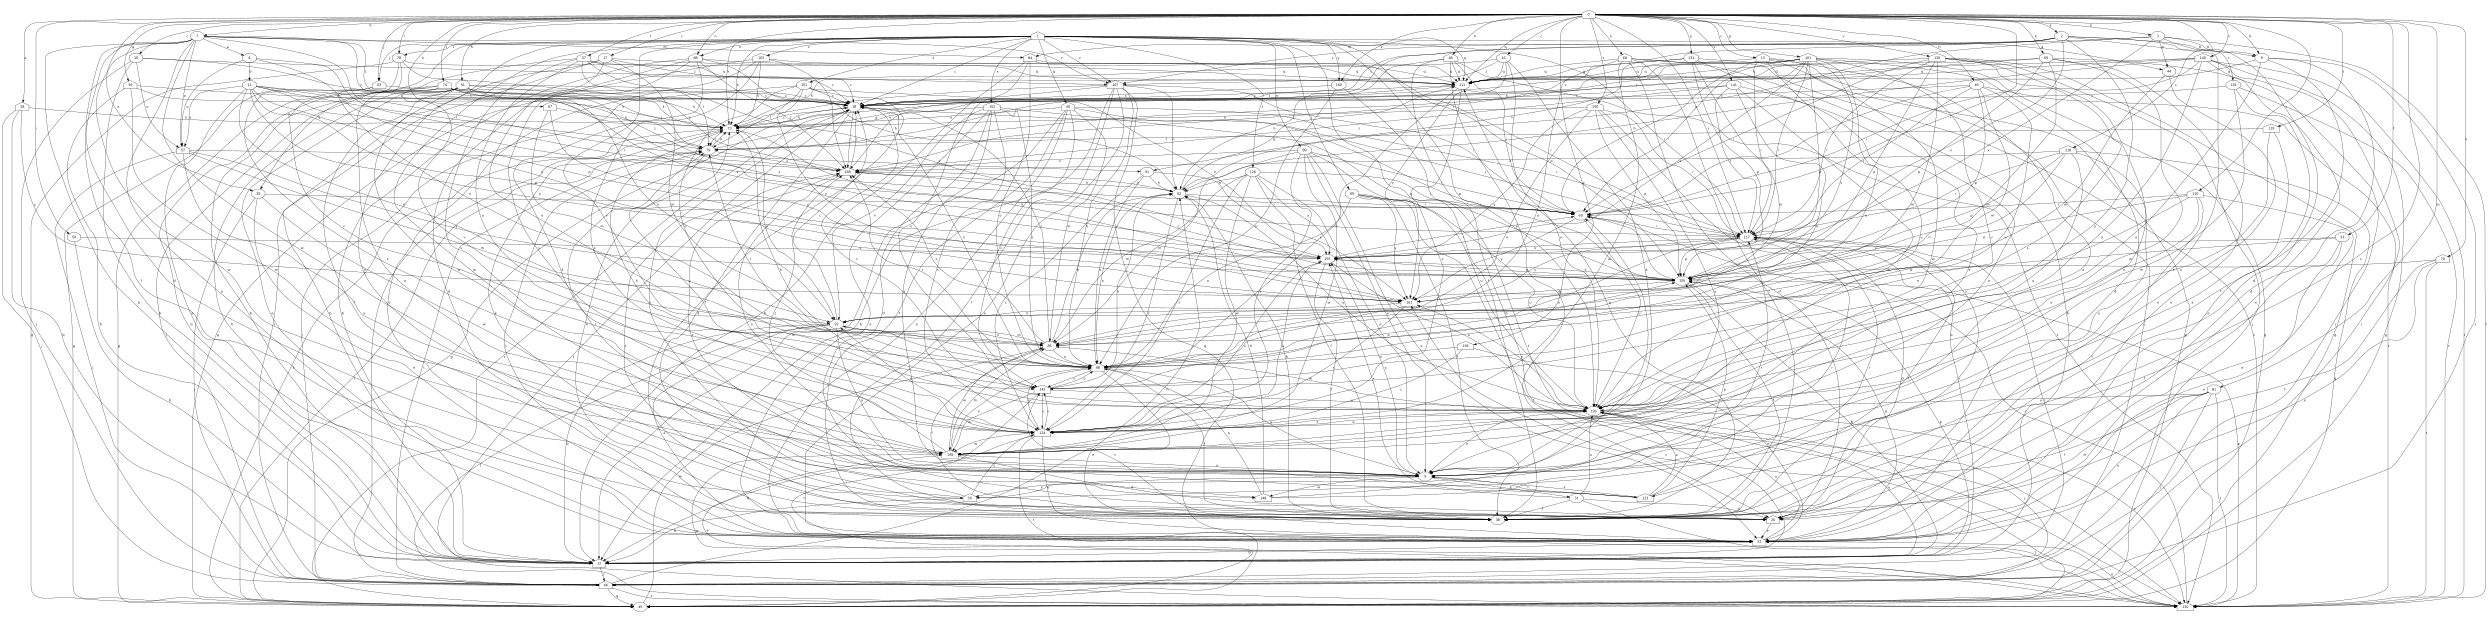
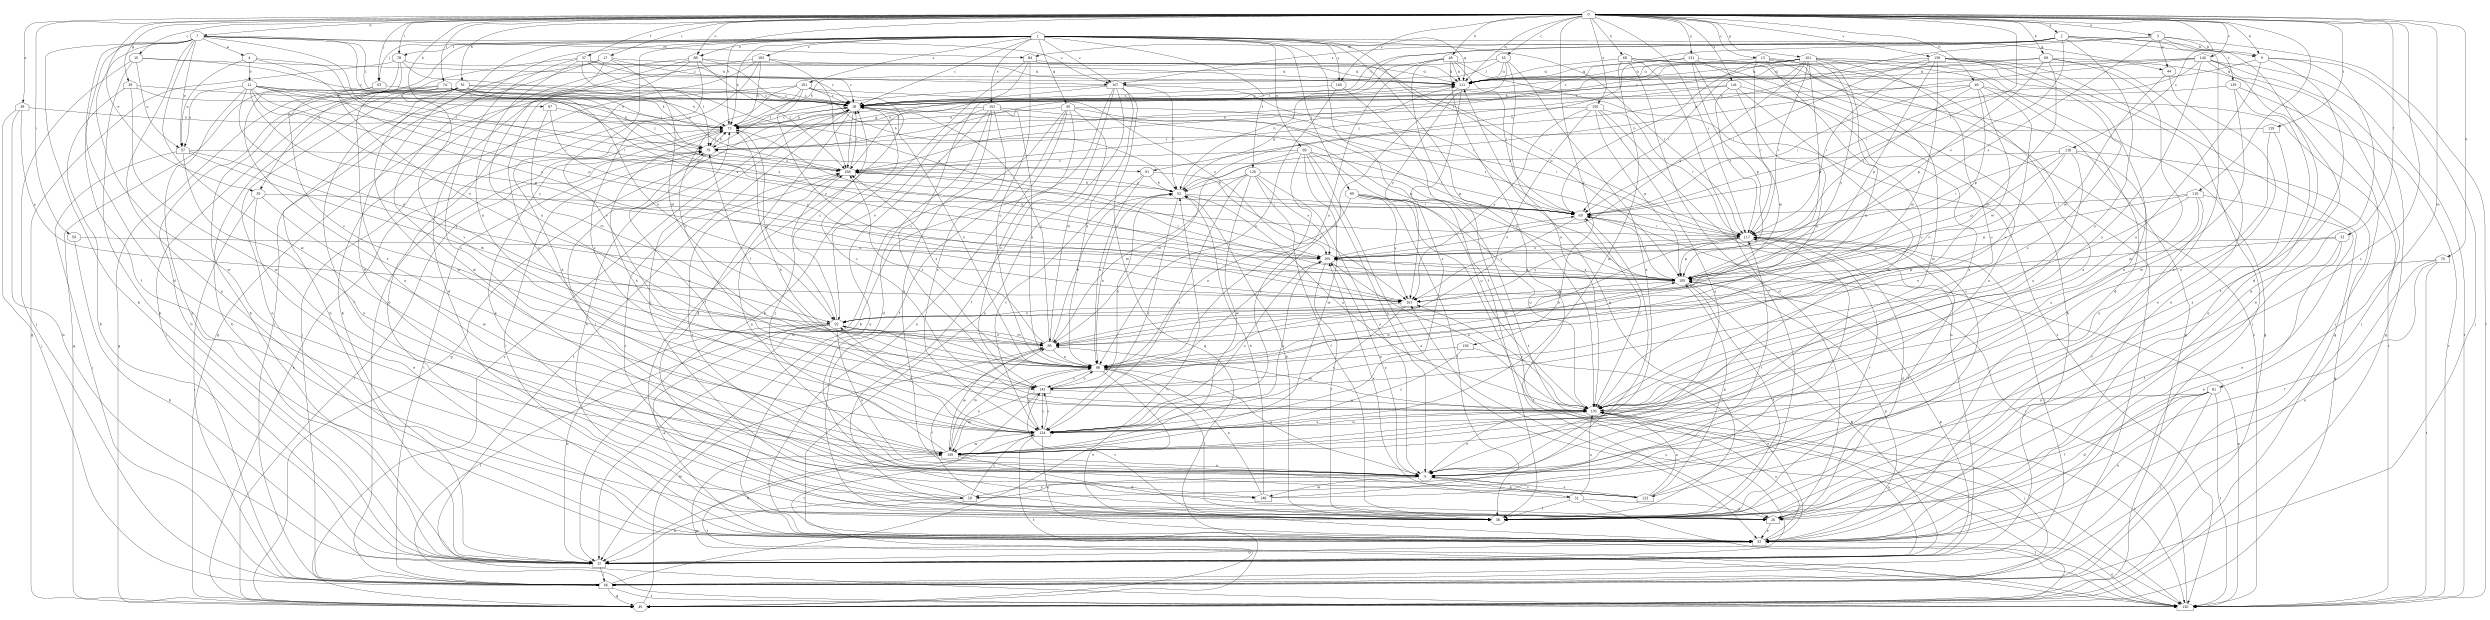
edge "68" -> "98": now "48" -> "98"
